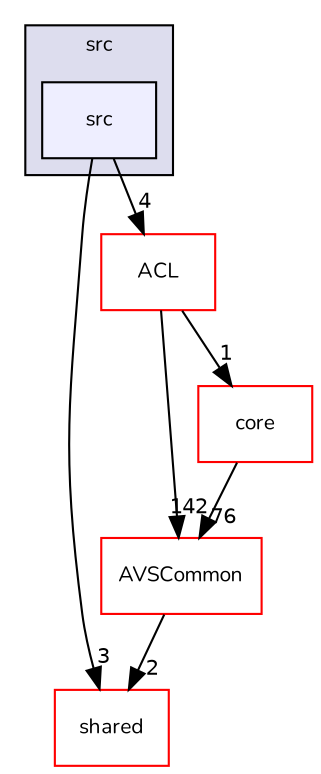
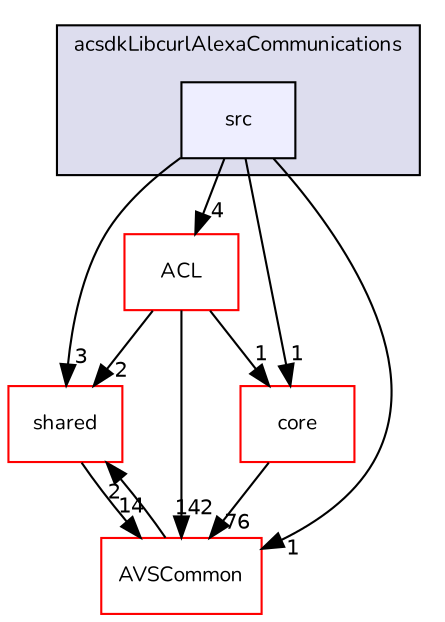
cluster "src": label "src" -> "acsdkLibcurlAlexaCommunications"
edge "src" -> "core": added
edge "ACL" -> "shared": added
edge "src" -> "AVSCommon": added
edge "shared" -> "AVSCommon": added
